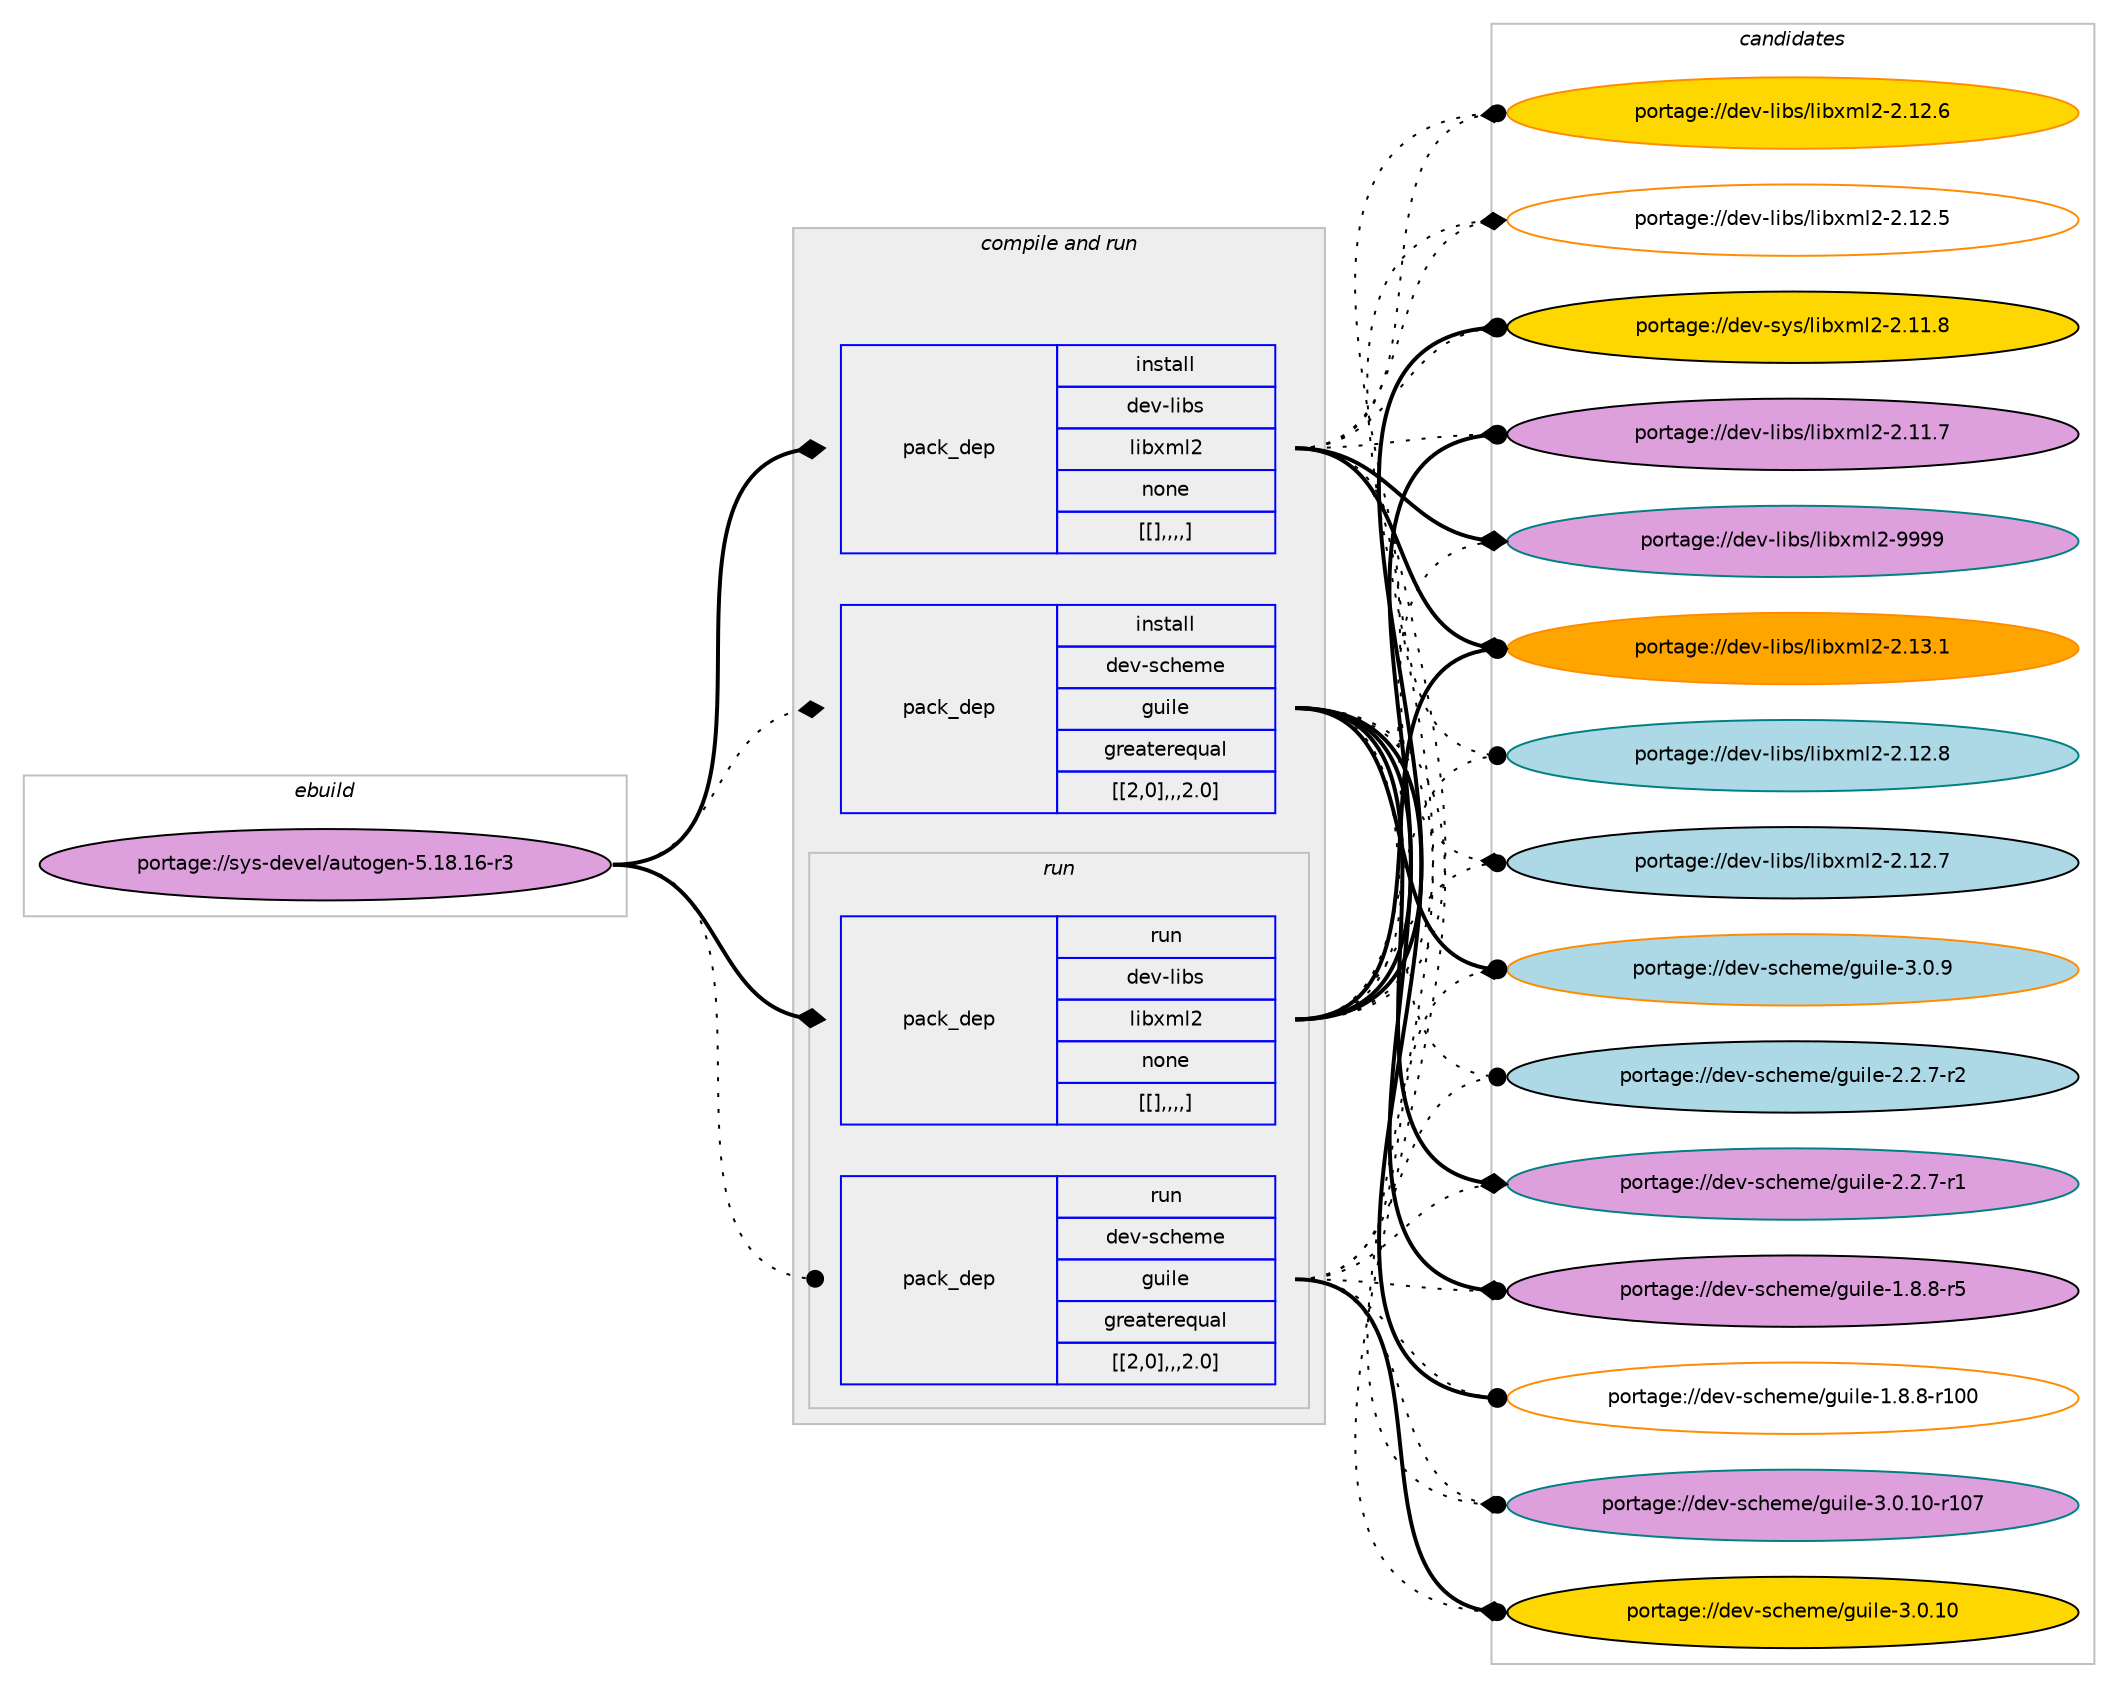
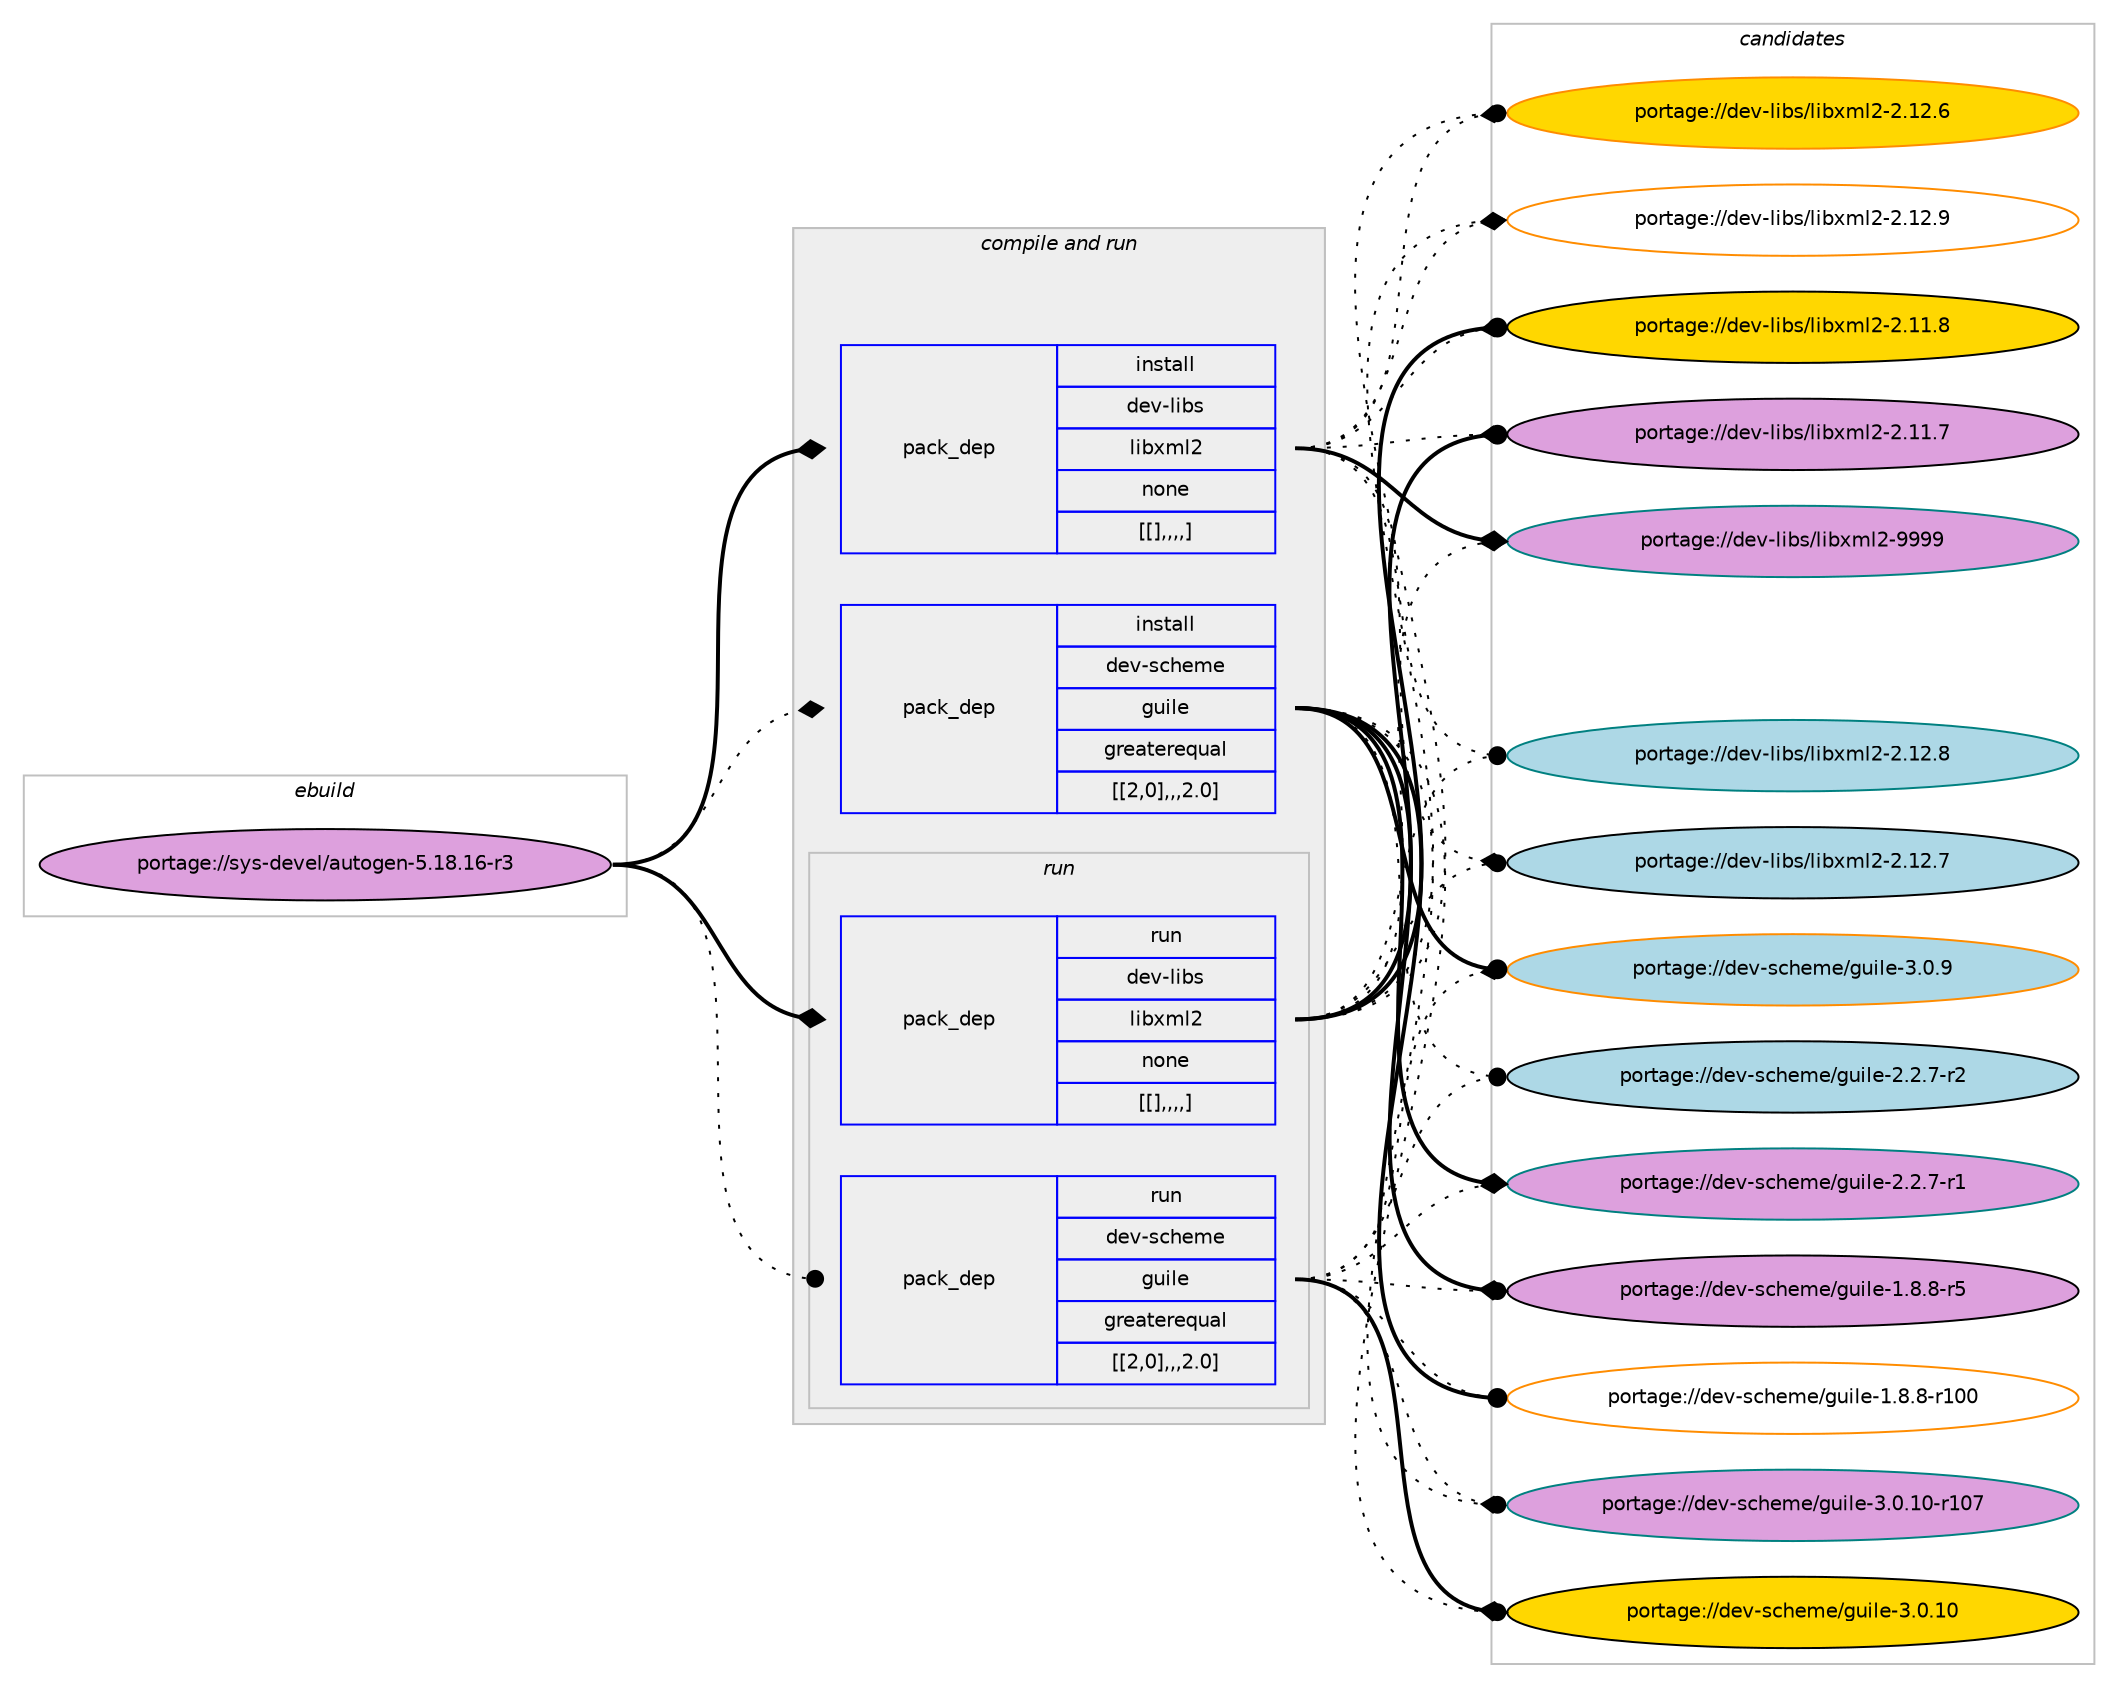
node "portage://dev-libs/libxml2-2.12.5": label "portage://dev-libs/libxml2-2.12.5" -> "portage://dev-libs/libxml2-2.12.9"
node "portage://dev-sys/libxml2-2.11.8": label "portage://dev-sys/libxml2-2.11.8" -> "portage://dev-libs/libxml2-2.11.8"
node "portage://dev-libs/libxml2-2.13.1": removed
